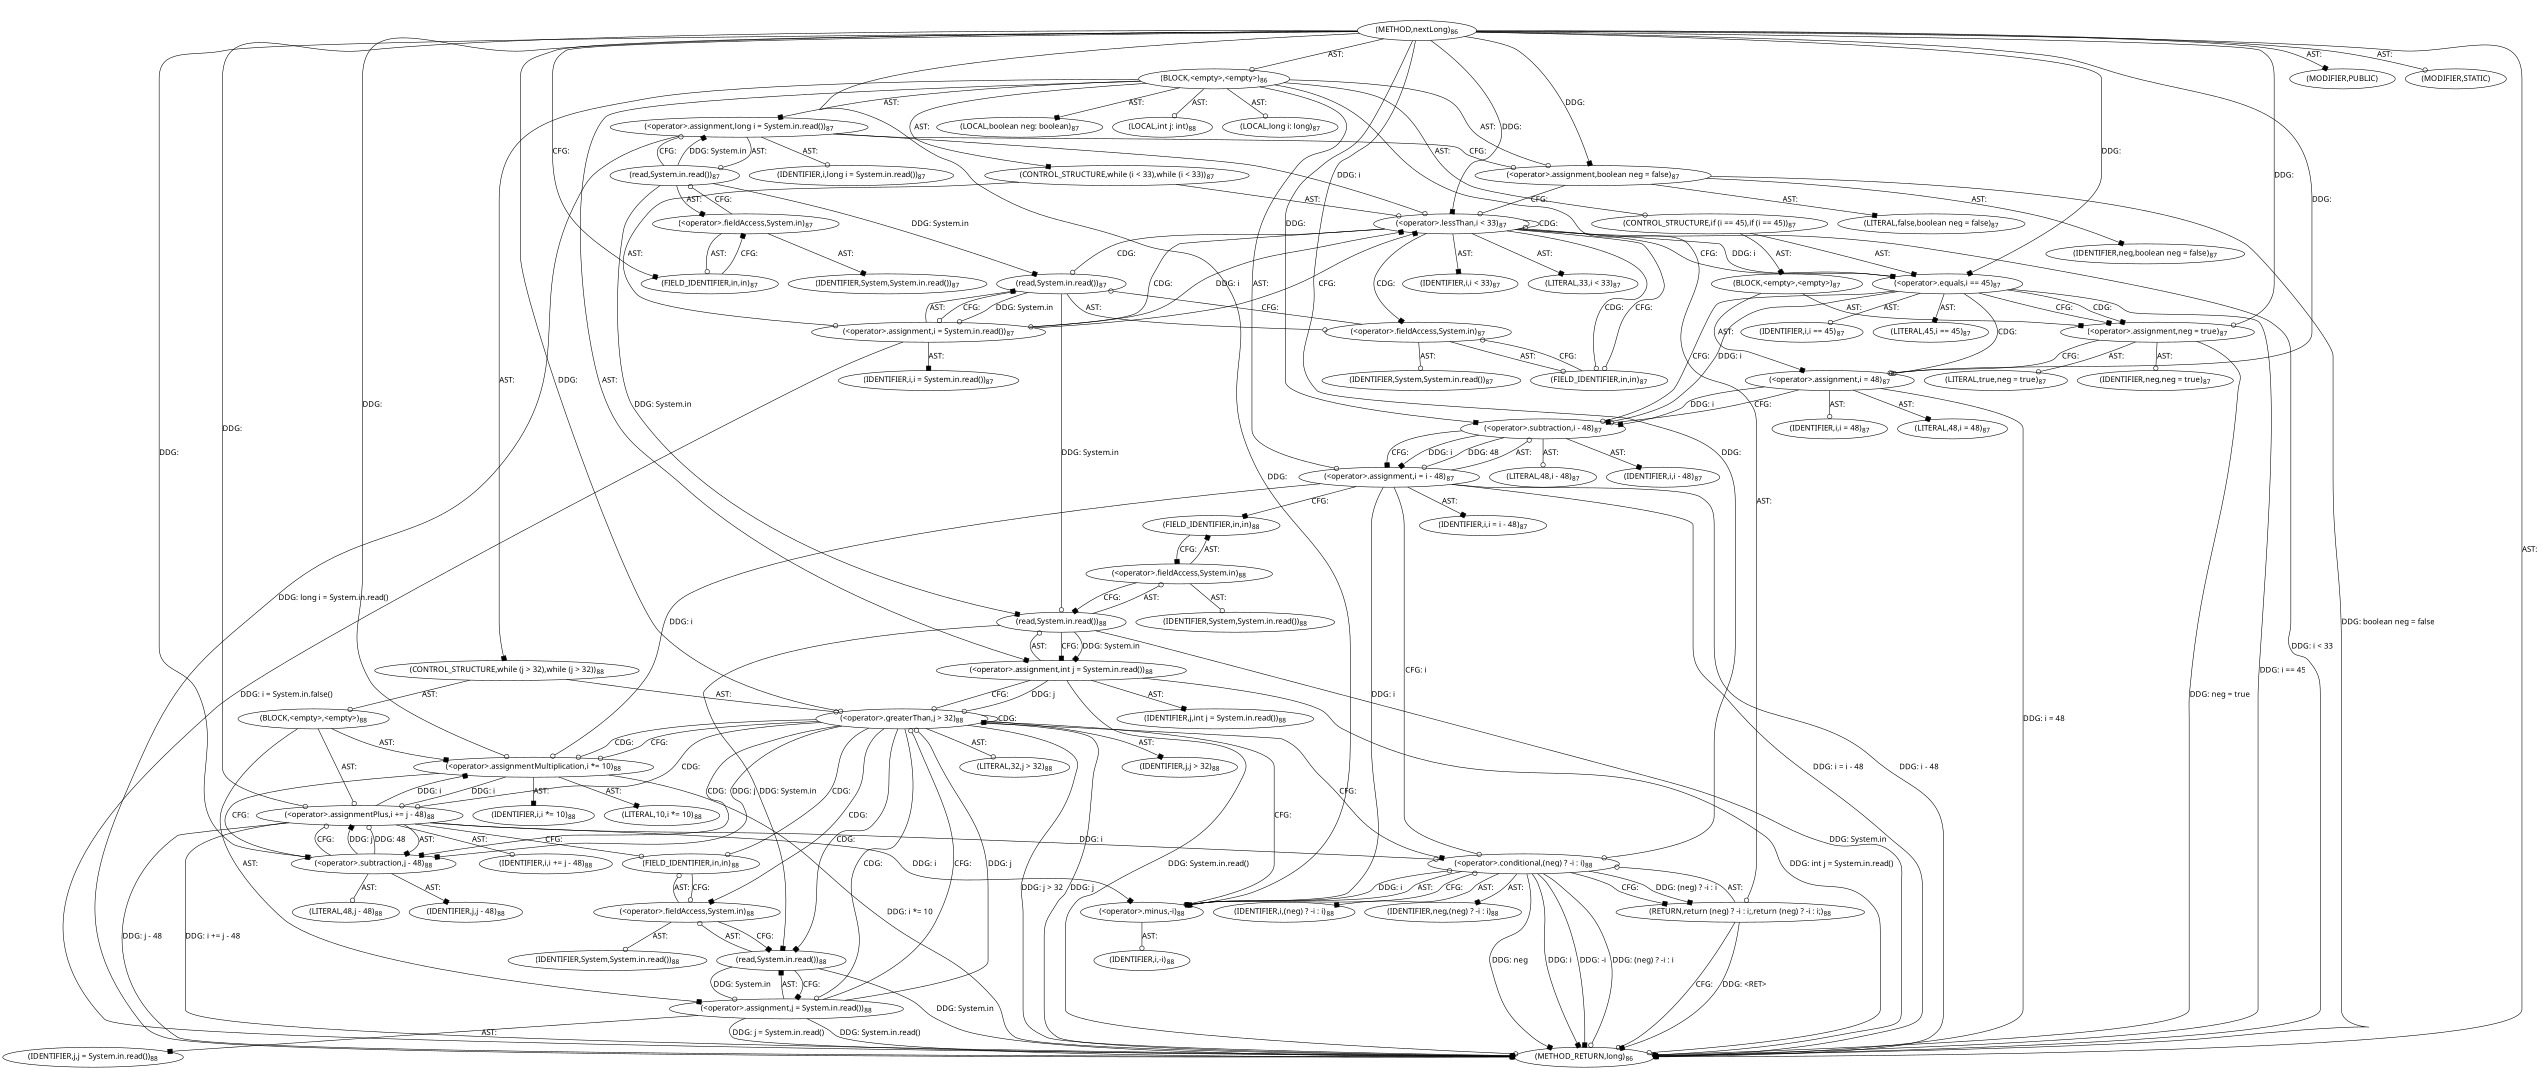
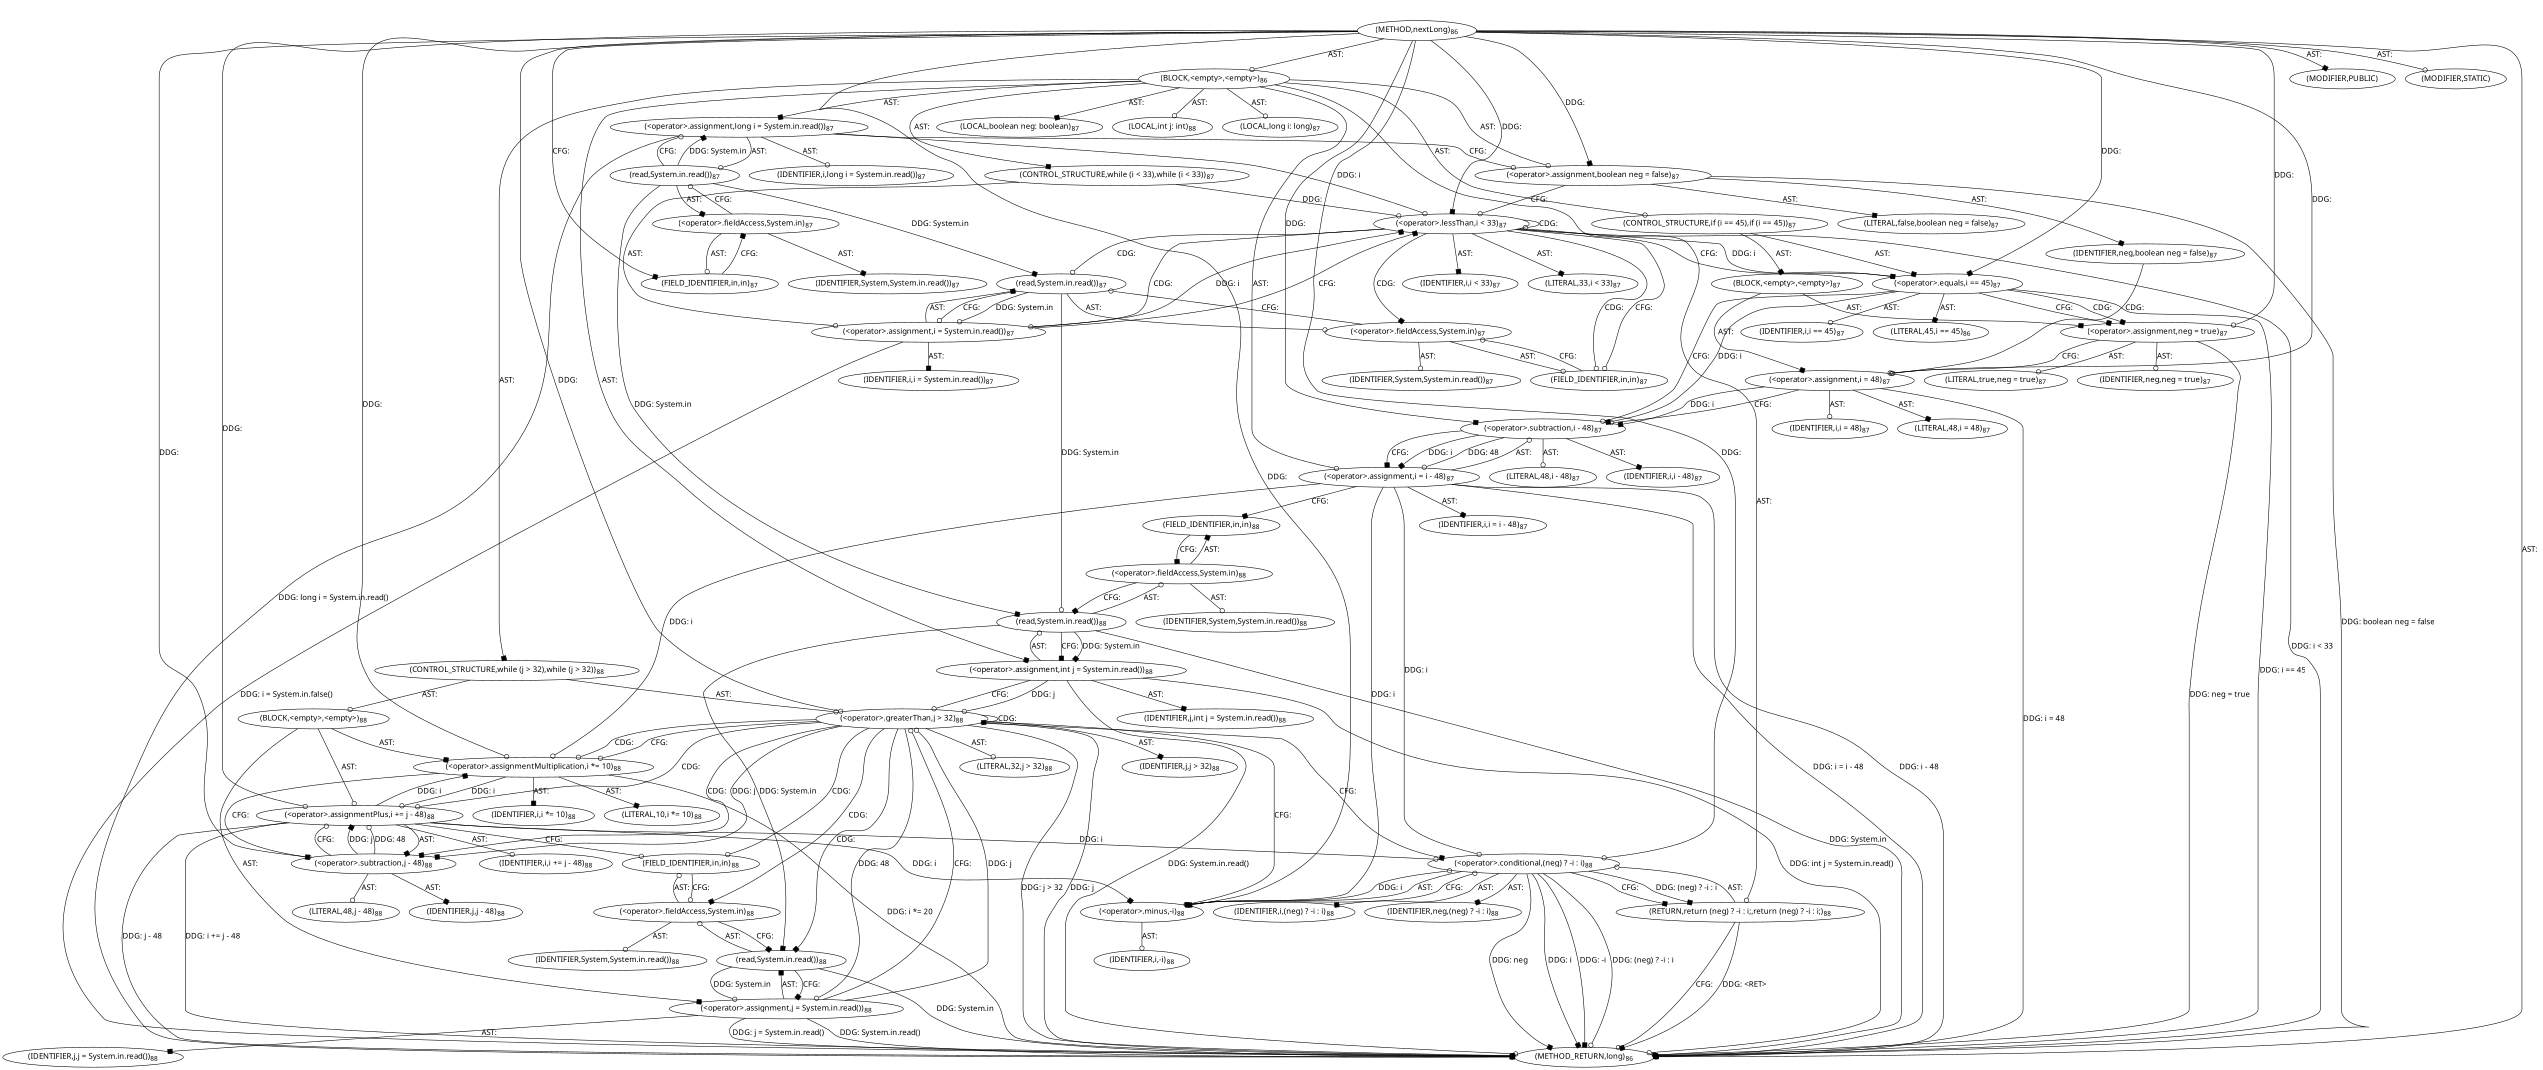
edge "(CONTROL_STRUCTURE,while (i < 33),while (i < 33))" -> "(<operator>.lessThan,i < 33)": label "AST: " -> "DDG: "
node "(LITERAL,45,i == 45)": text "87" -> "86"
edge "(<operator>.equals,i == 45)" -> "(<operator>.assignment,i = 48)": now "(IDENTIFIER,neg,boolean neg = false)" -> "(<operator>.assignment,i = 48)"
edge "(<operator>.assignment,i = i - 48)" -> "(<operator>.conditional,(neg) ? -i : i)": label "CFG: i" -> "DDG: i"
edge "(<operator>.greaterThan,j > 32)" -> "(<operator>.assignment,j = System.in.read())": label "CDG: " -> "DDG: 48"
edge "(<operator>.assignmentMultiplication,i *= 10)" -> "(METHOD_RETURN,long)": label "DDG: i *= 10" -> "DDG: i *= 20"
